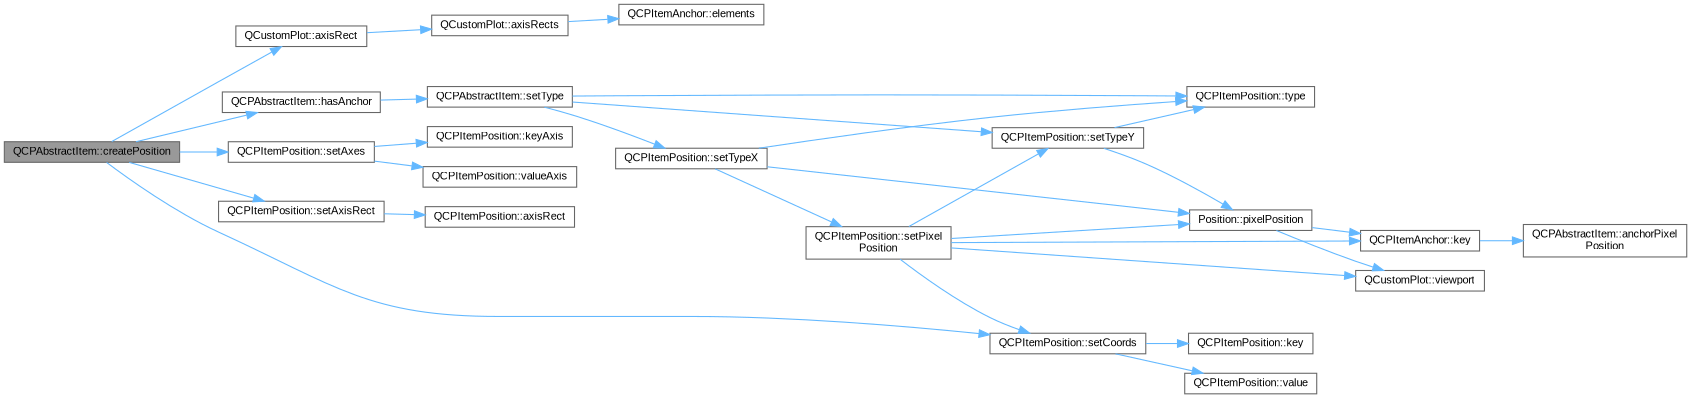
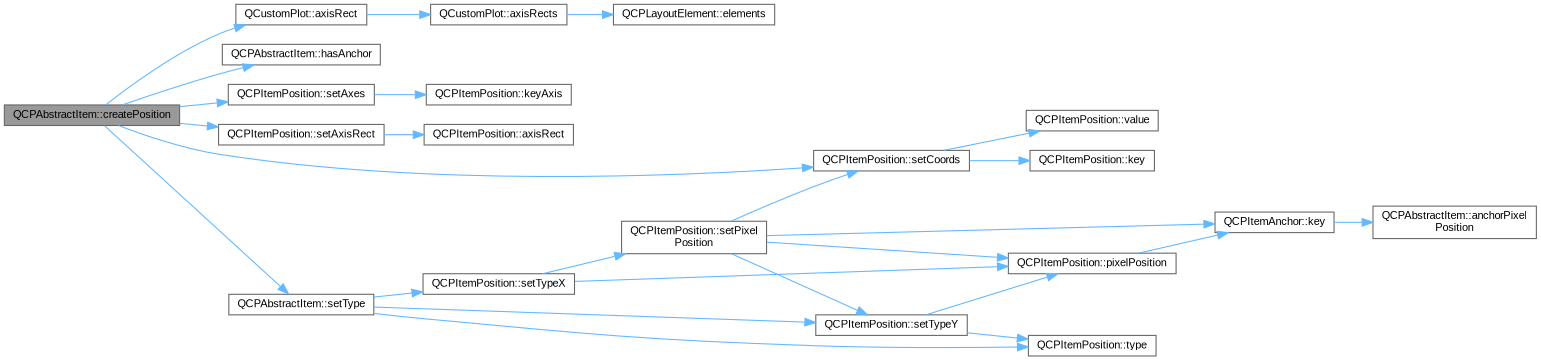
node "QCPItemAnchor::elements": label "QCPItemAnchor::elements" -> "QCPLayoutElement::elements"
edge "QCPAbstractItem::hasAnchor" -> "QCPAbstractItem::setType": now "QCPAbstractItem::createPosition" -> "QCPAbstractItem::setType"
edge "QCPItemPosition::setTypeX" -> "QCPItemPosition::type": removed
node "QCPItemPosition::valueAxis": removed
node "Position::pixelPosition": label "Position::pixelPosition" -> "QCPItemPosition::pixelPosition"
node "QCustomPlot::viewport": removed
